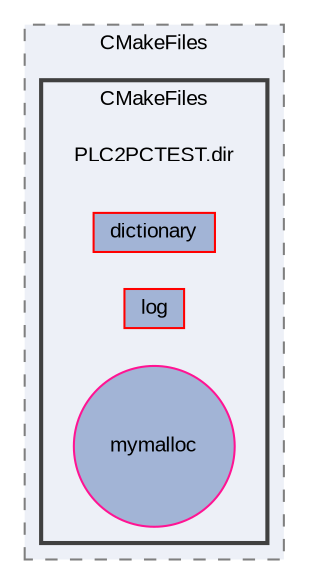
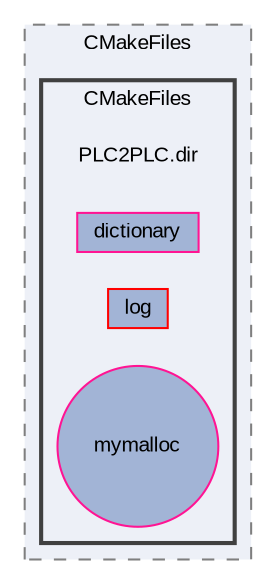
node "PLC2PCTEST.dir": label "PLC2PCTEST.dir" -> "PLC2PLC.dir"
node "dictionary": color red -> deeppink
